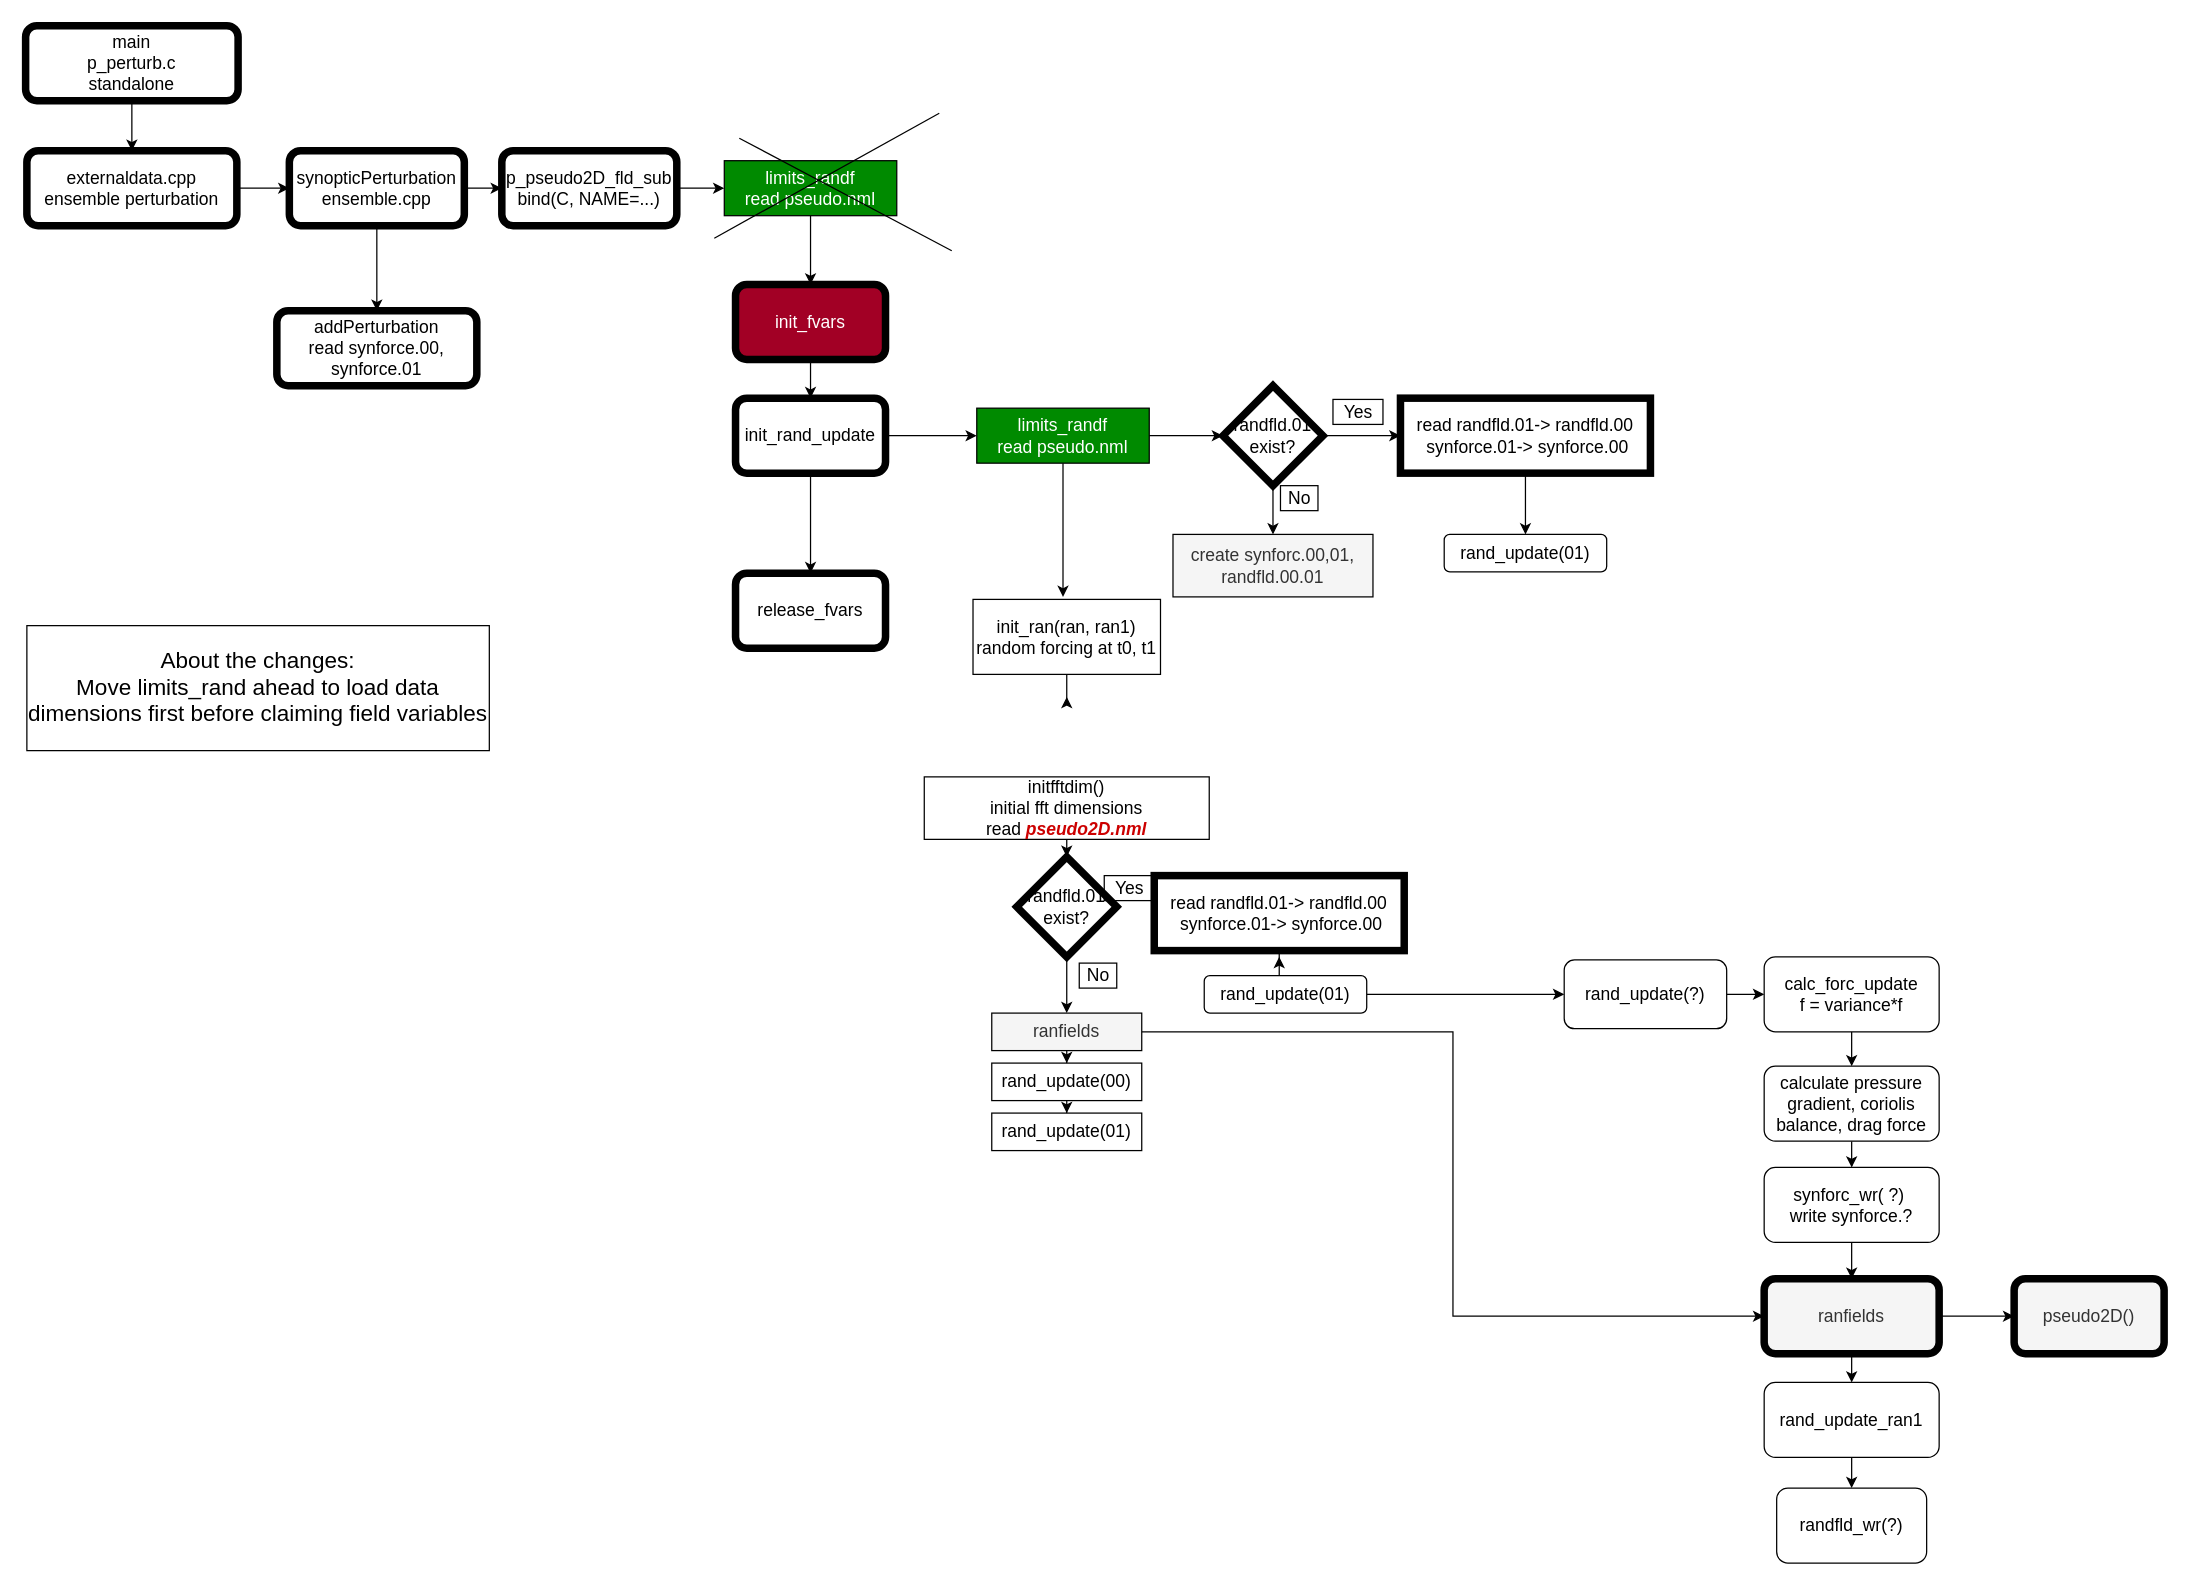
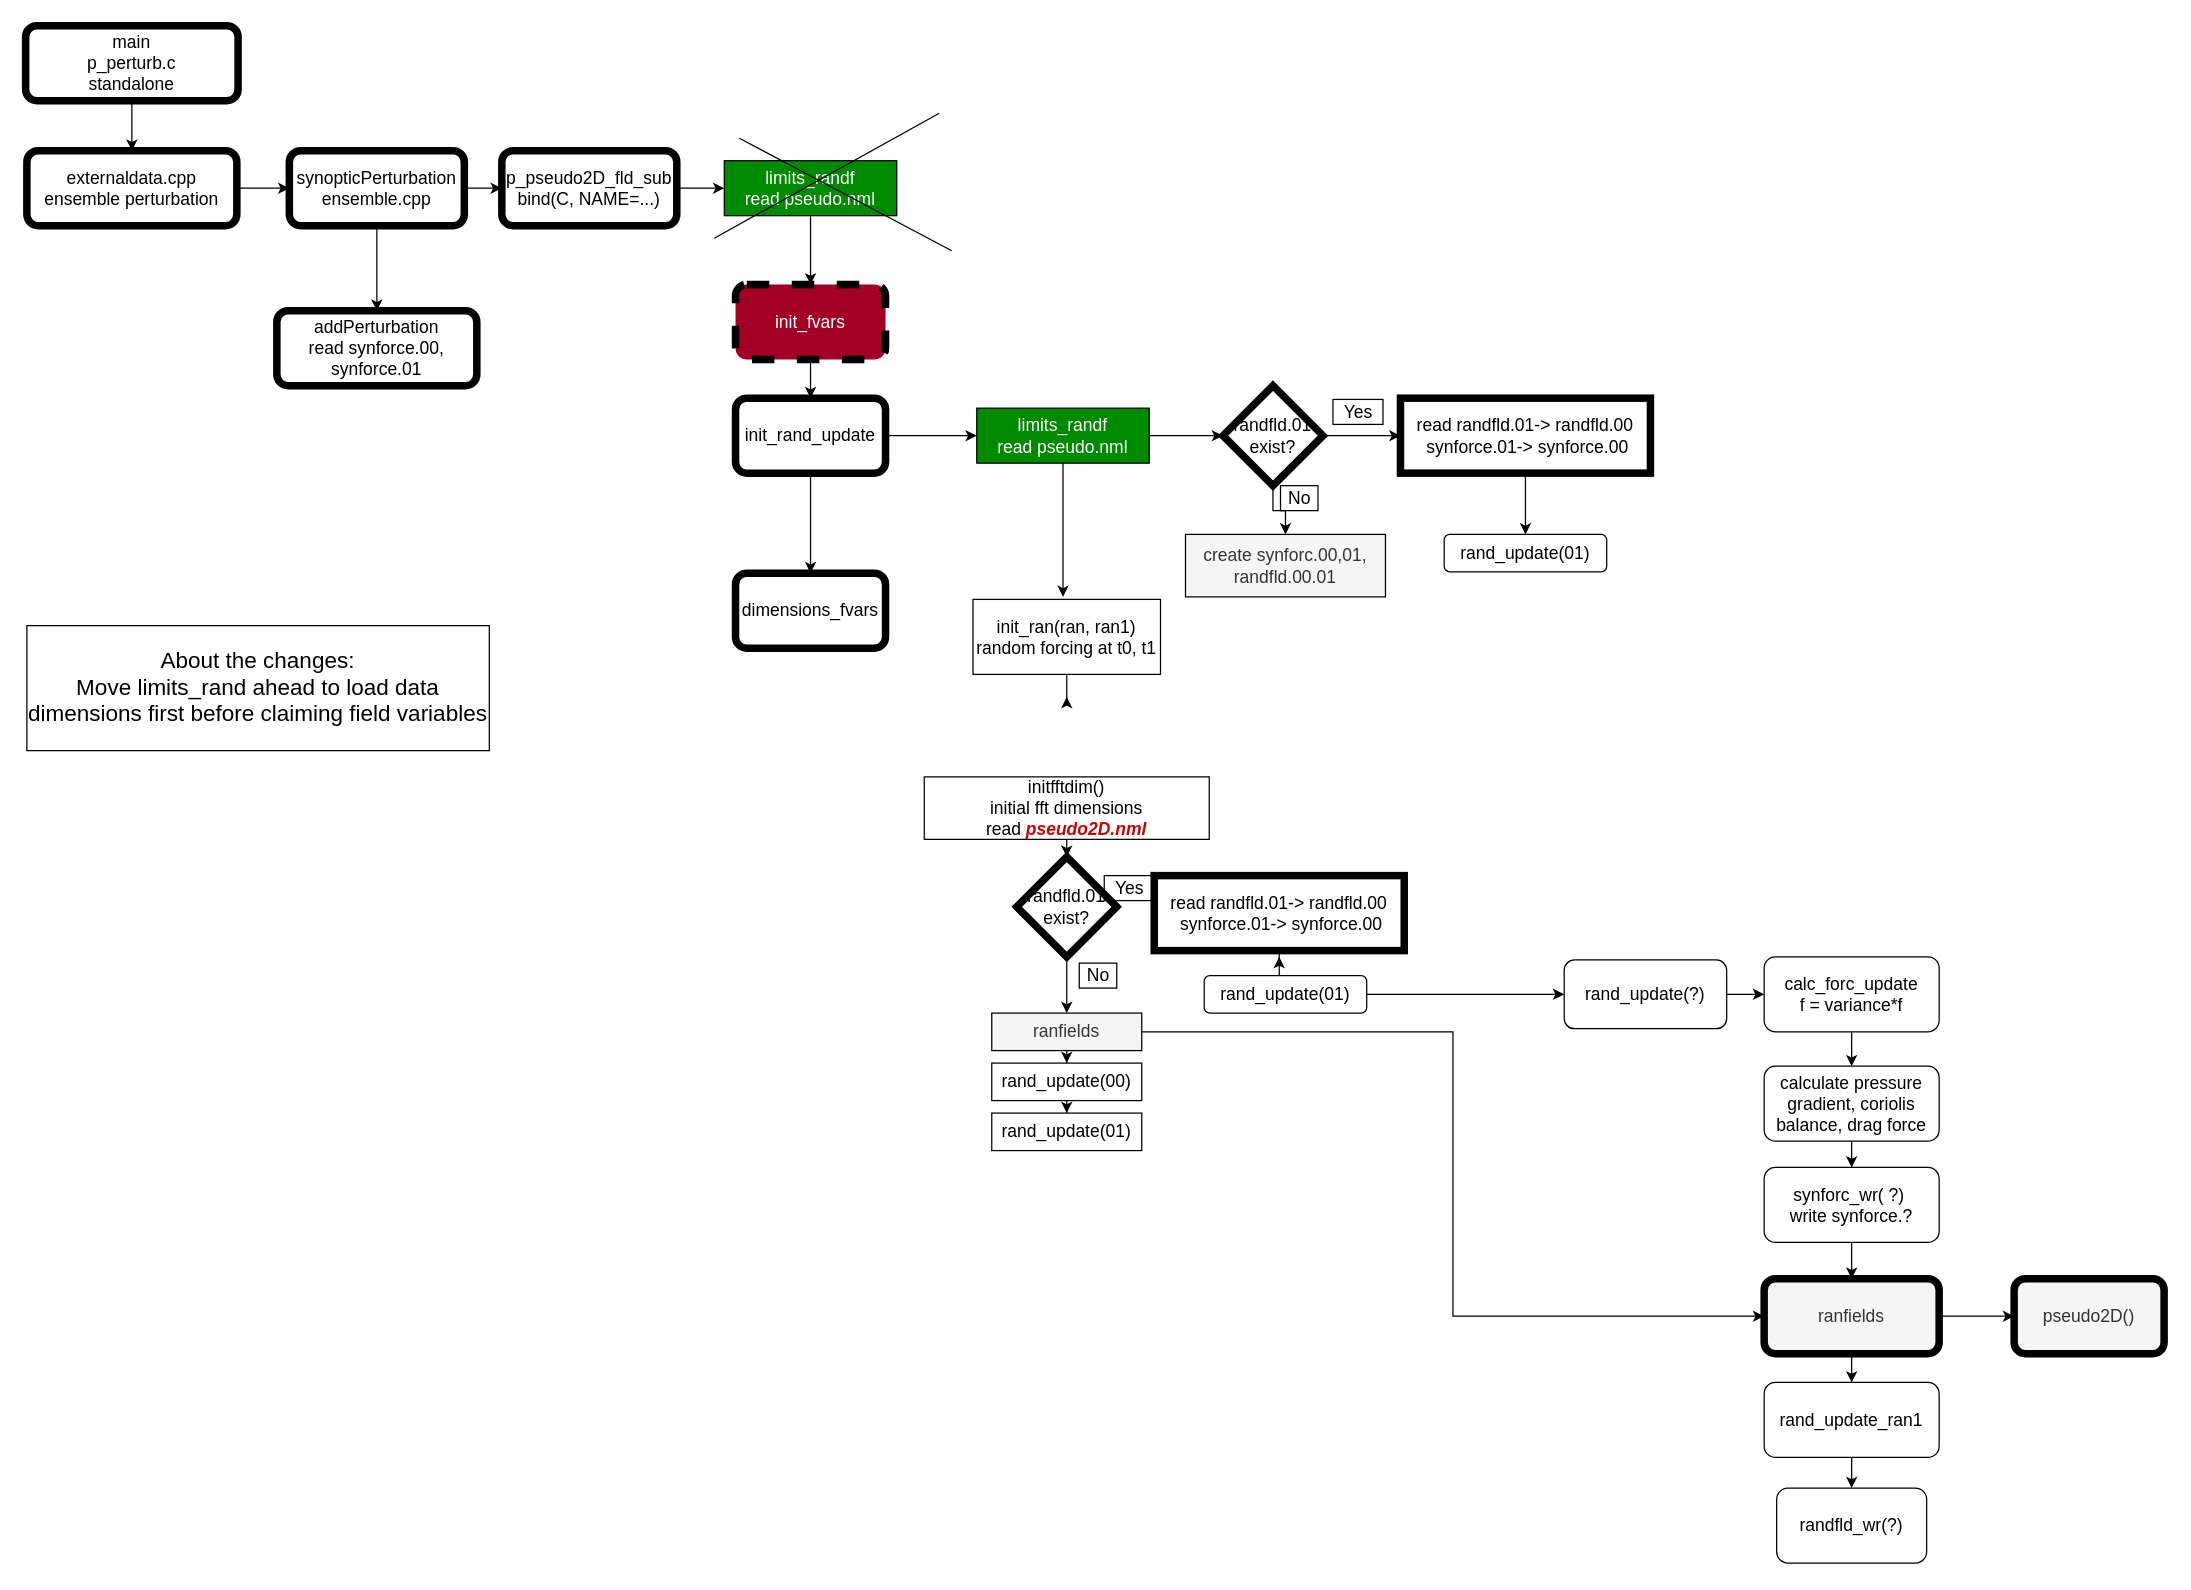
node "init_fvars": style solid -> dashed
node "create synforc.00,01, randfld.00.01": moved (1273, 566) -> (1286, 566)
node "release_fvars": label "release_fvars" -> "dimensions_fvars"
